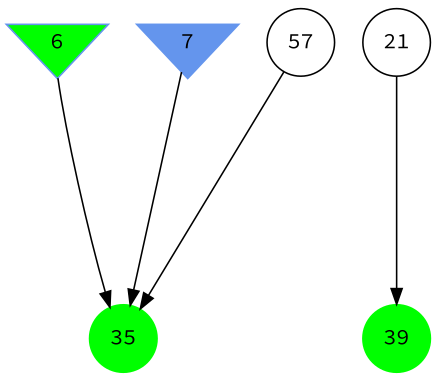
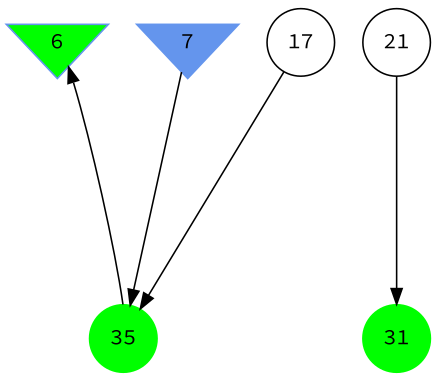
node "57": label "57" -> "17"
edge "6" -> "35": reversed
node "39": label "39" -> "31"
